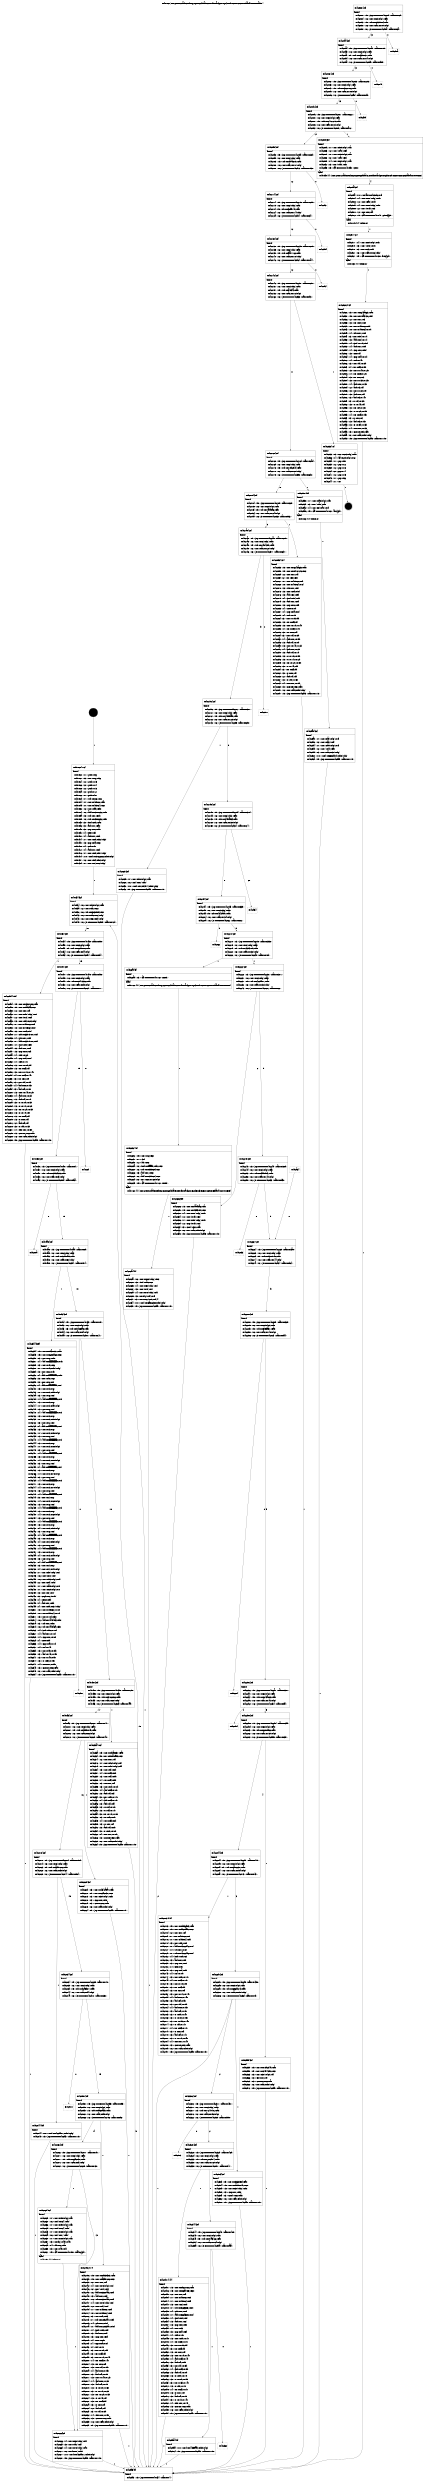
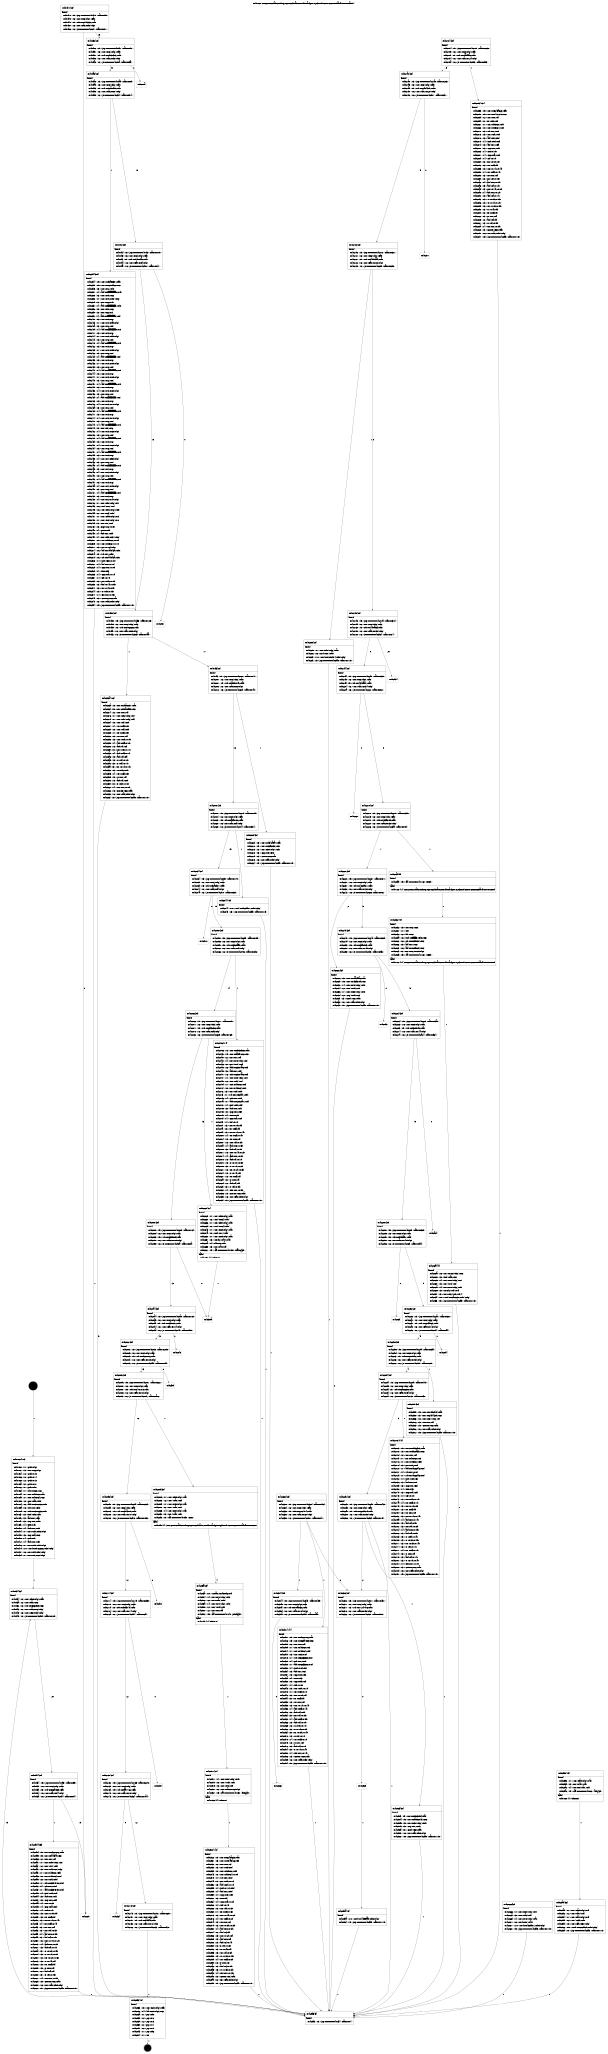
node "0x402168 [28]": removed
edge "0x401f54 [28]" -> "0x401f70 [28]": now "0x401f54 [28]" -> "0x402cd1"
edge "0x402a24" -> "0x402264 [28]": reversed
edge "0x40230c [28]" -> "0x402328 [28]": reversed
edge "0x40206c [28]" -> "0x402666 [32]": now "0x40206c [28]" -> "0x402088 [28]"
edge "0x402344 [28]" -> "0x4029ba [15]": now "0x4029c9" -> "0x4029ba [15]"
edge "0x402629 [61]" -> "0x402666 [32]": now "0x402629 [61]" -> "0x402b8a"
